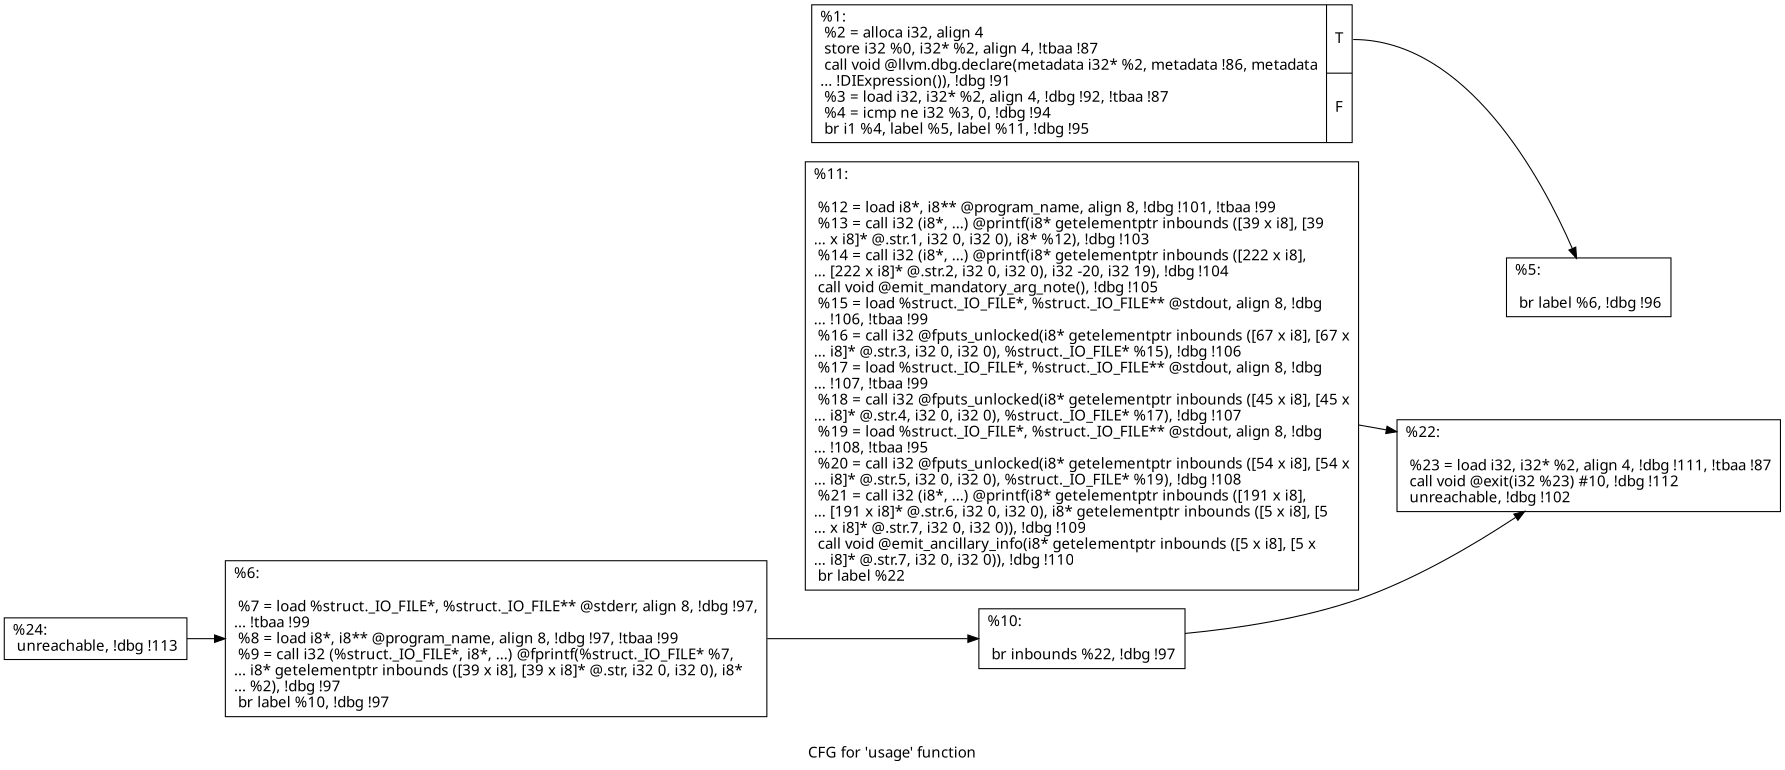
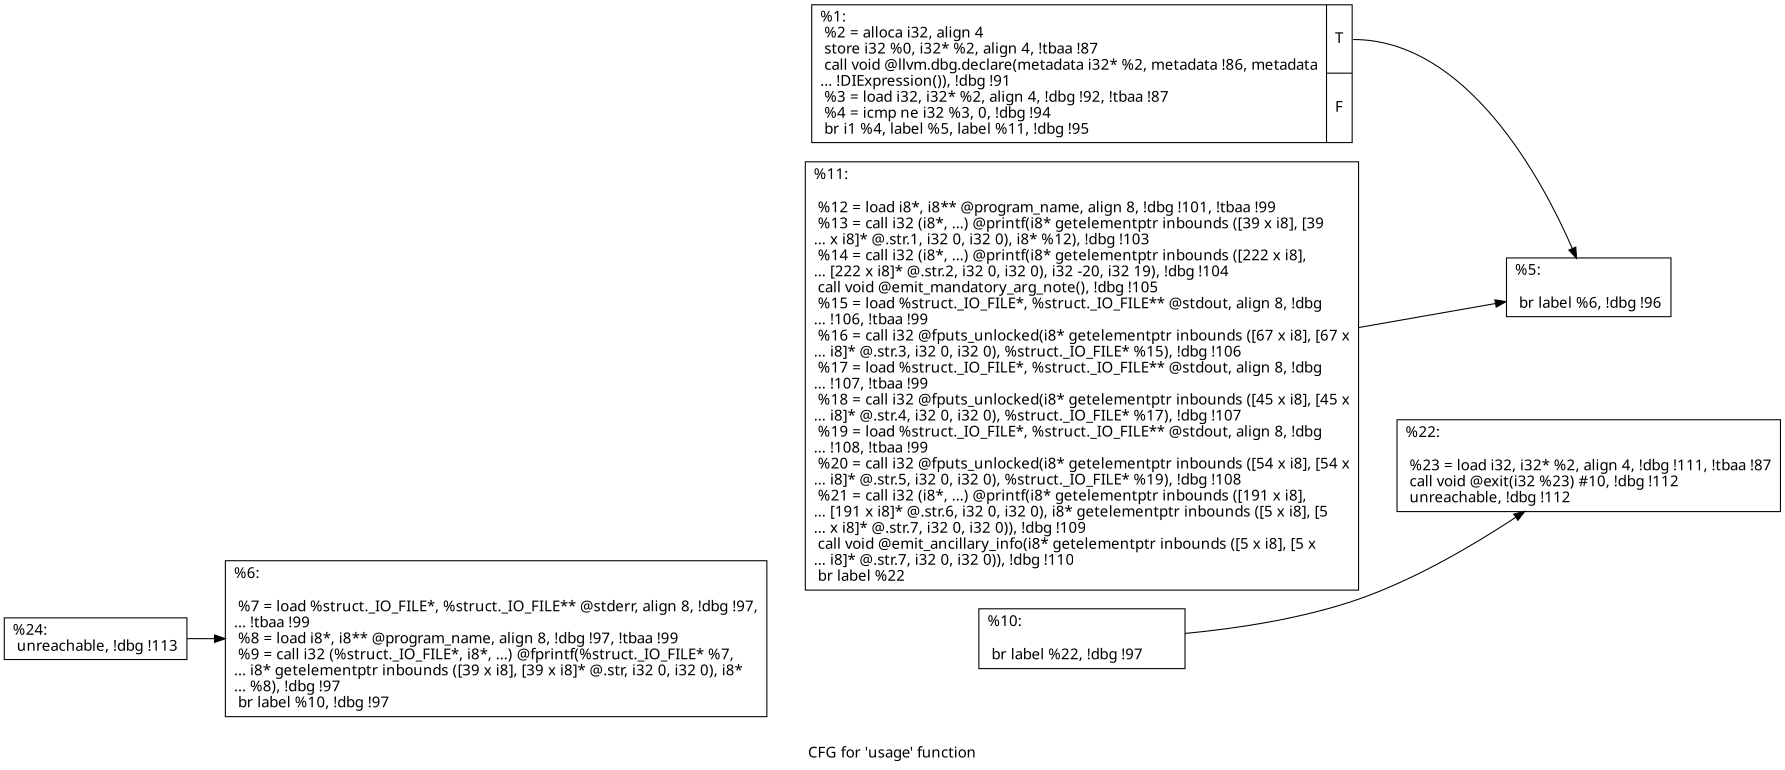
edge "%11:" -> "%22:": now "%11:" -> "%5:"
node "%11:": text "... !108, !tbaa !95" -> "... !108, !tbaa !99"
node "%22:": text "unreachable, !dbg !102" -> "unreachable, !dbg !112"
edge "%6:" -> "%10:": removed
node "%10:": text "br inbounds %22, !dbg !97" -> "br label %22, !dbg !97"
node "%6:": text "... %2), !dbg !97" -> "... %8), !dbg !97"
